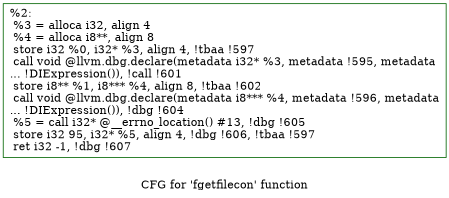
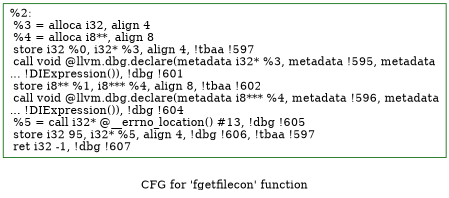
node "%2:": text "... !DIExpression()), !call !601" -> "... !DIExpression()), !dbg !601"
